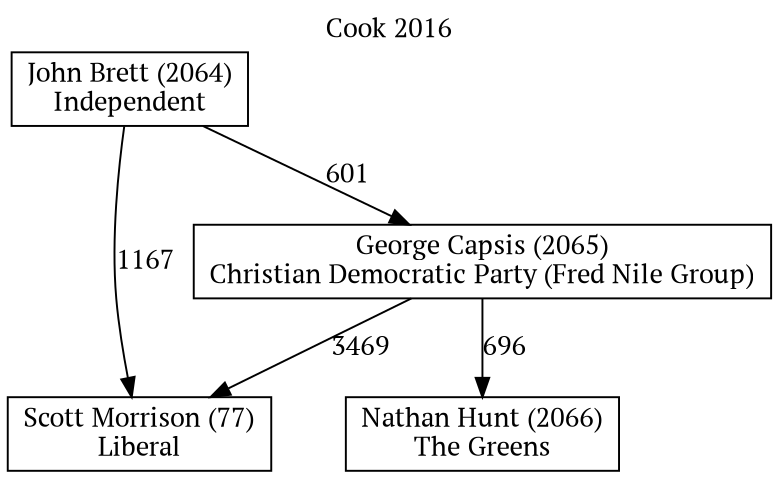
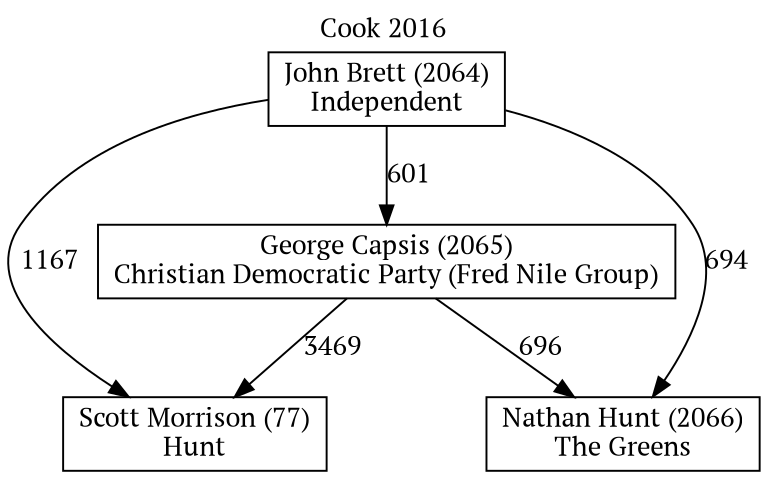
edge "John Brett (2064) Independent" -> "Nathan Hunt (2066) The Greens": added, label "694"
node "Scott Morrison (77) Liberal": label "Scott Morrison (77) Liberal" -> "Scott Morrison (77) Hunt"
